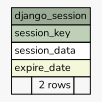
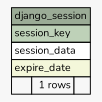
node "django_session": text "2 rows" -> "1 rows"
